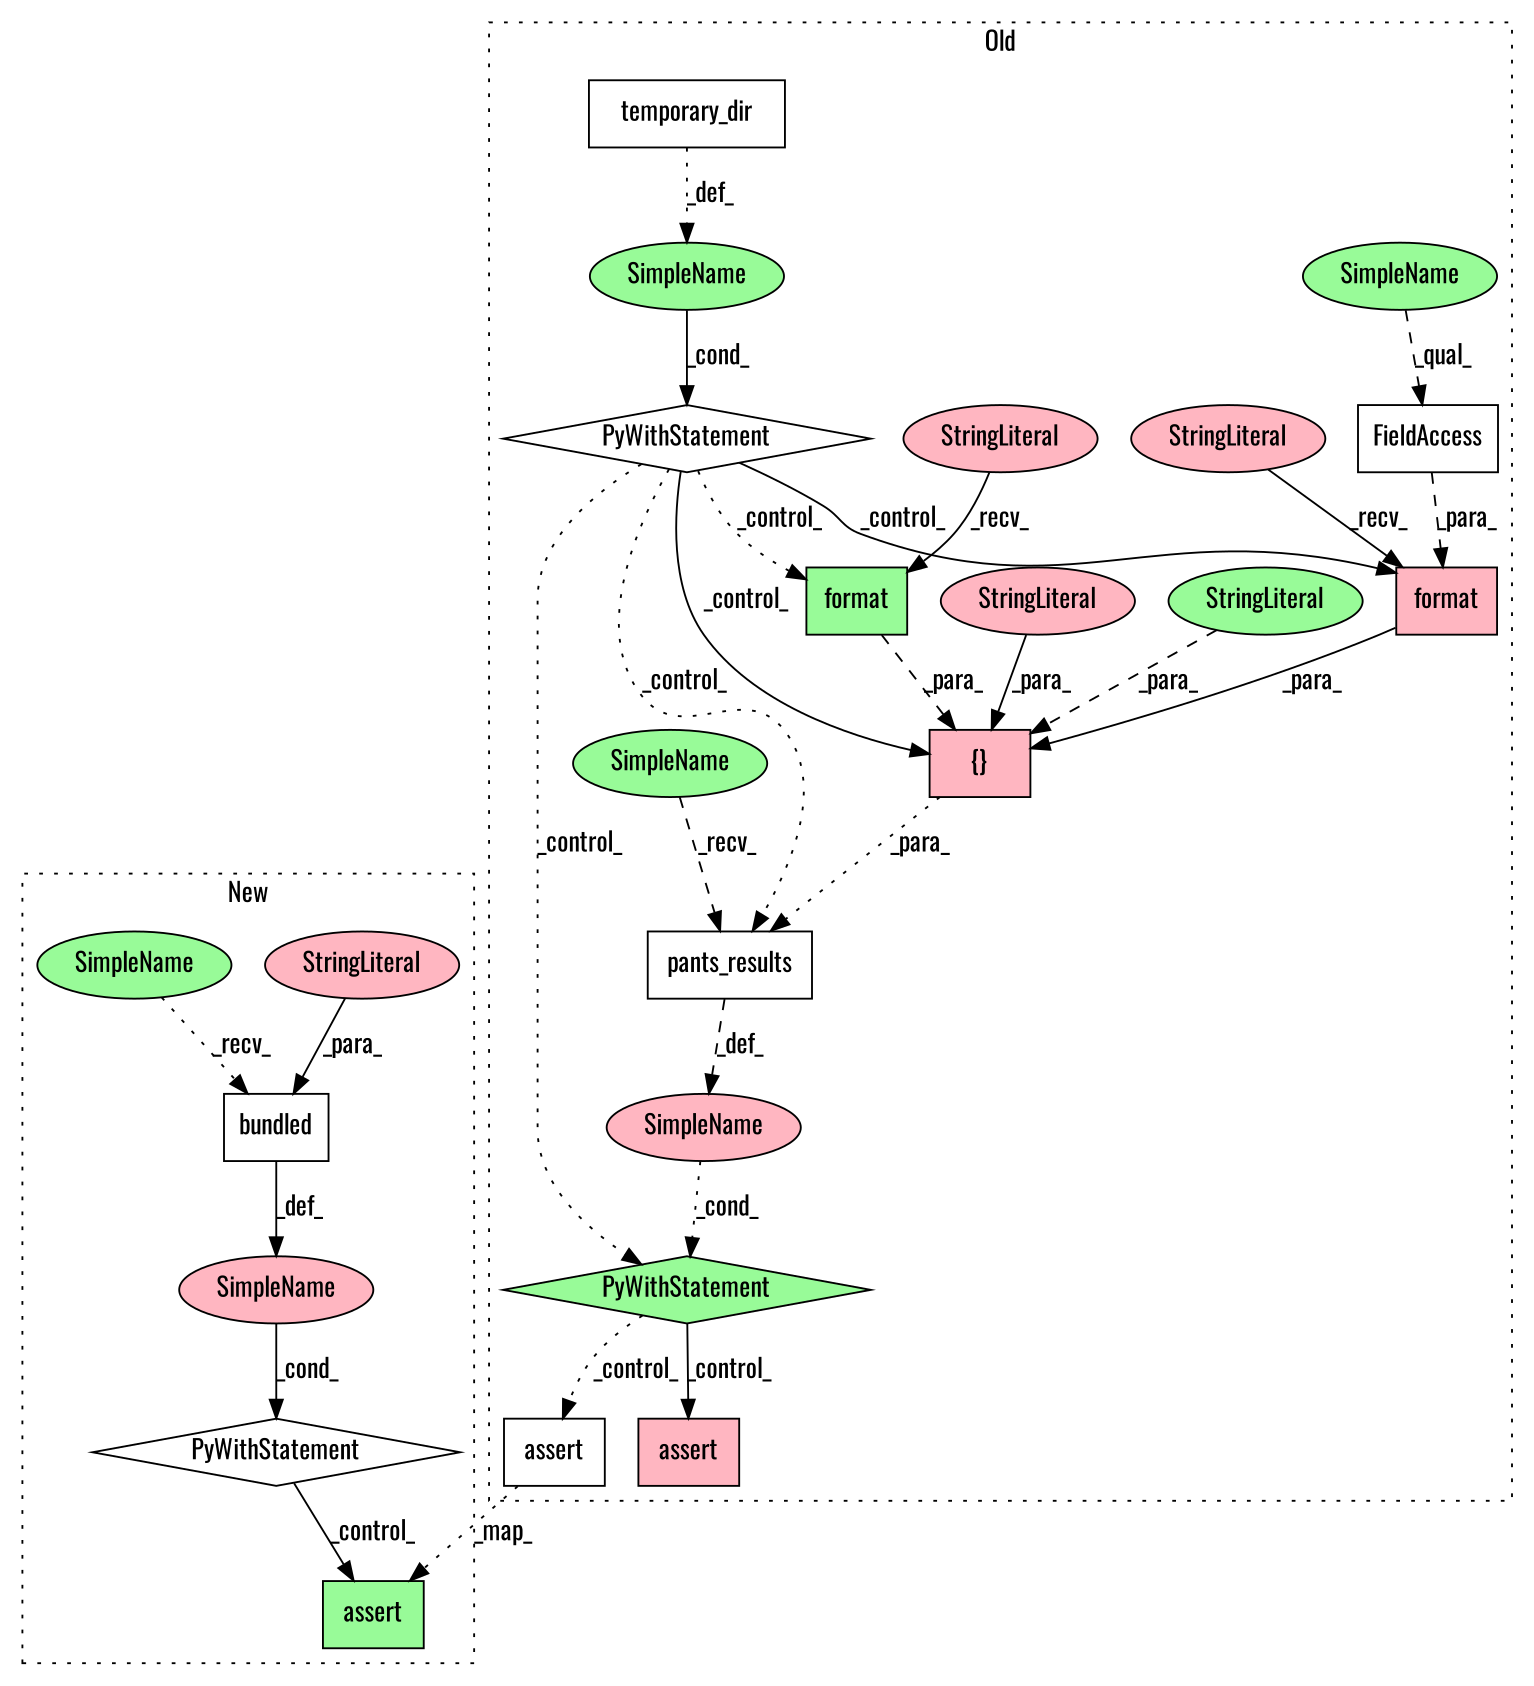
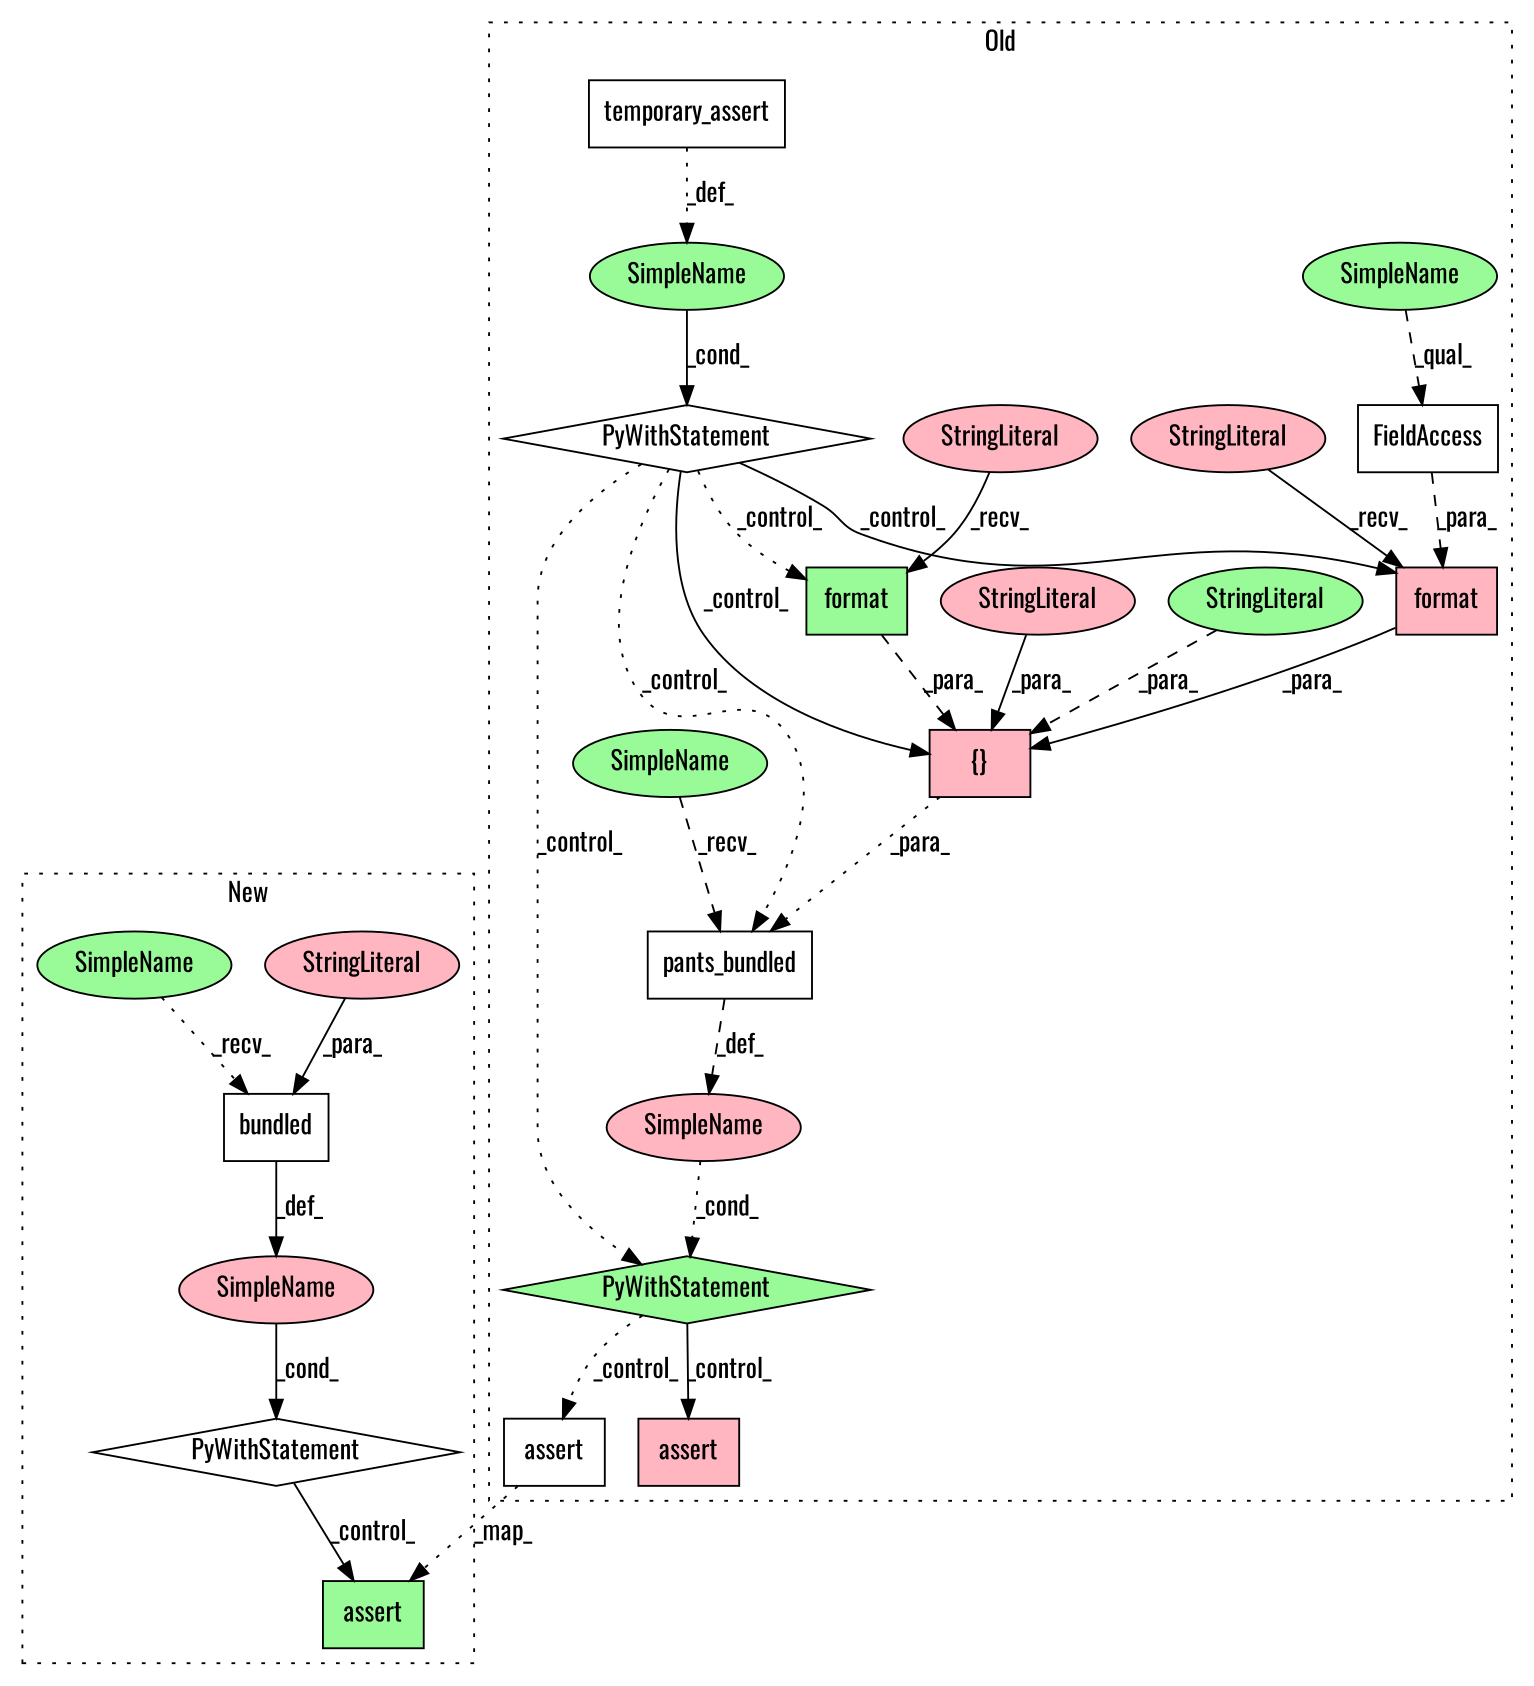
node "temporary_dir": label "temporary_dir" -> "temporary_assert"
node "pants_results": label "pants_results" -> "pants_bundled"
